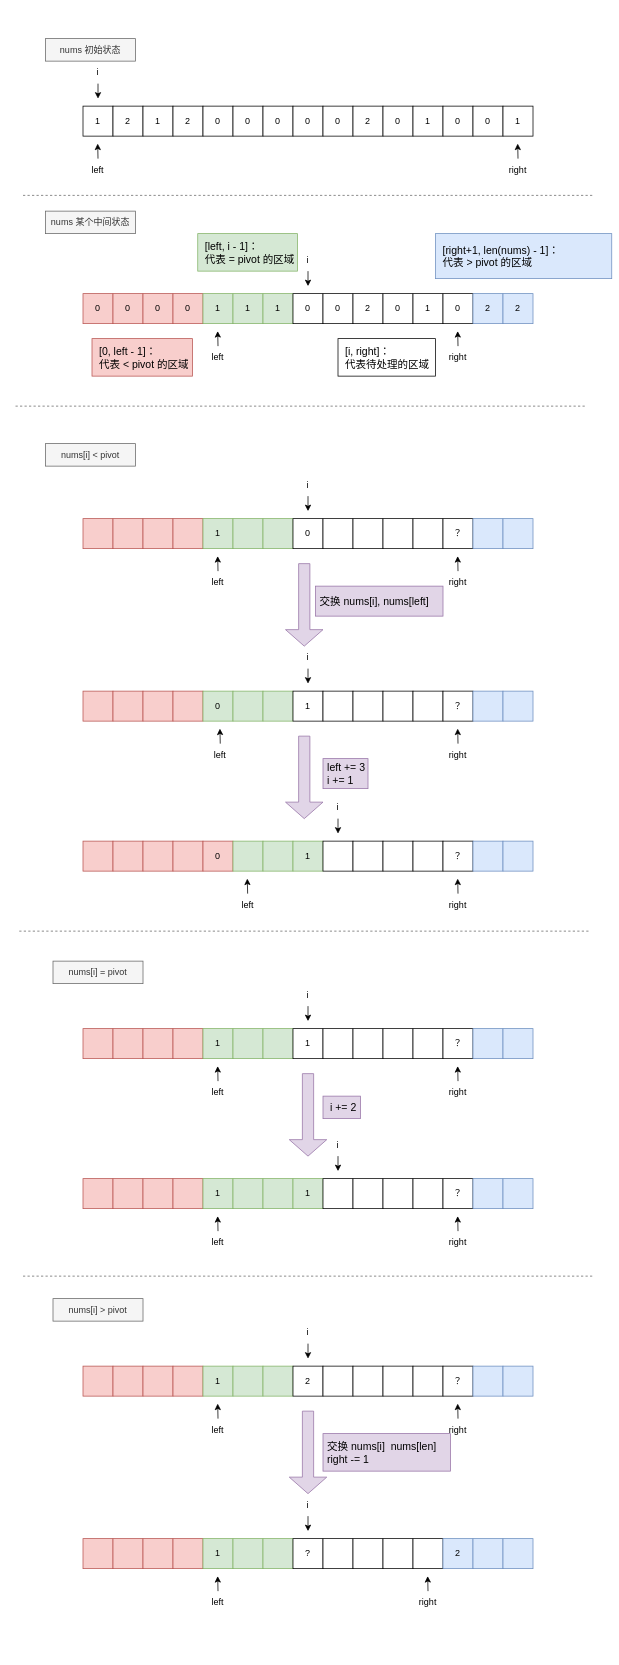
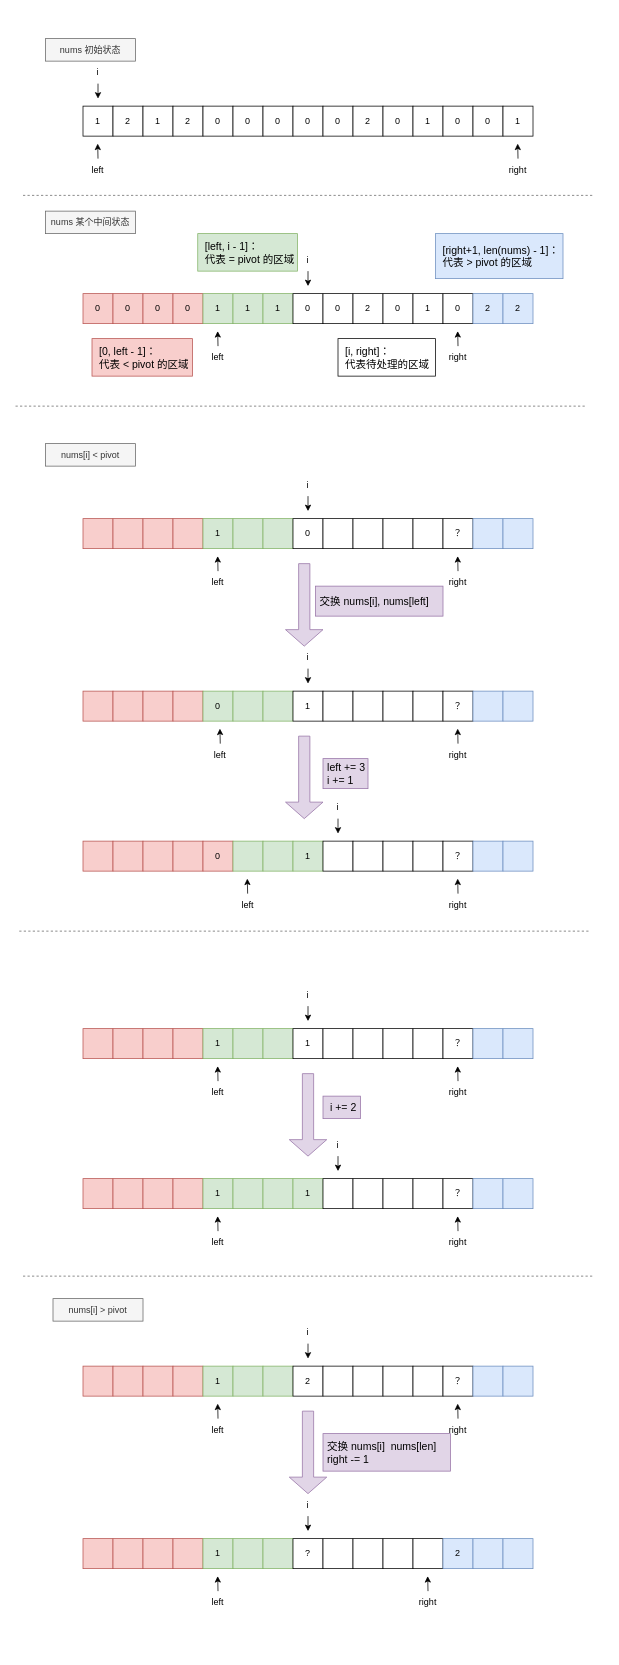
node "[right+1, len(nums) - 1]： 代表 > pivot 的区域": size 176x45 -> 128x45
node "nums[i] = pivot": removed
